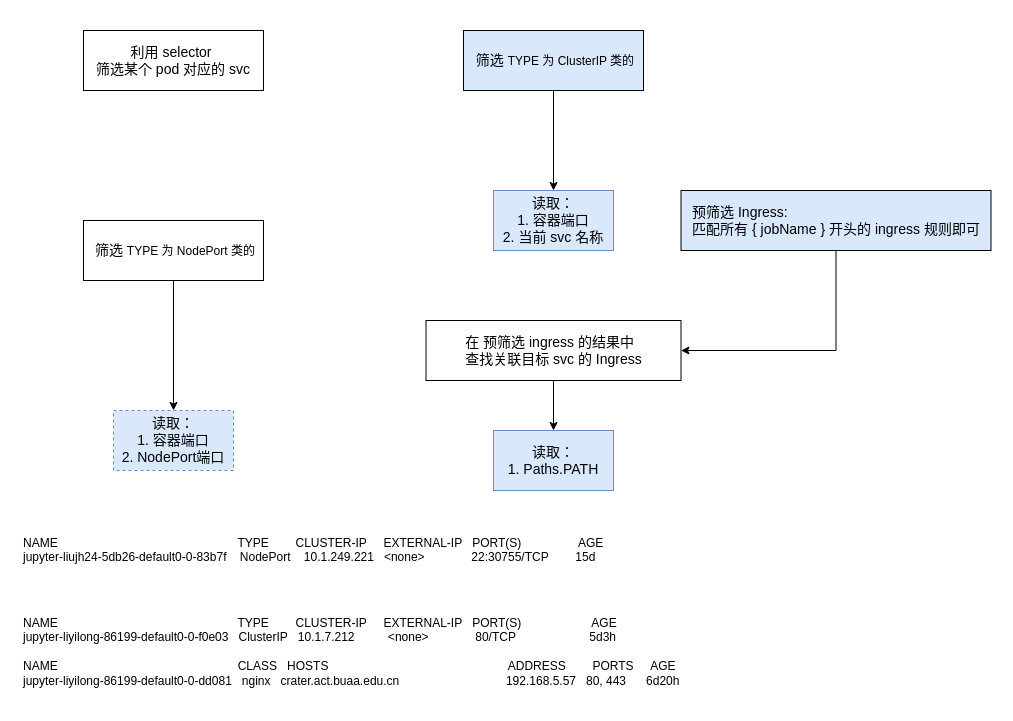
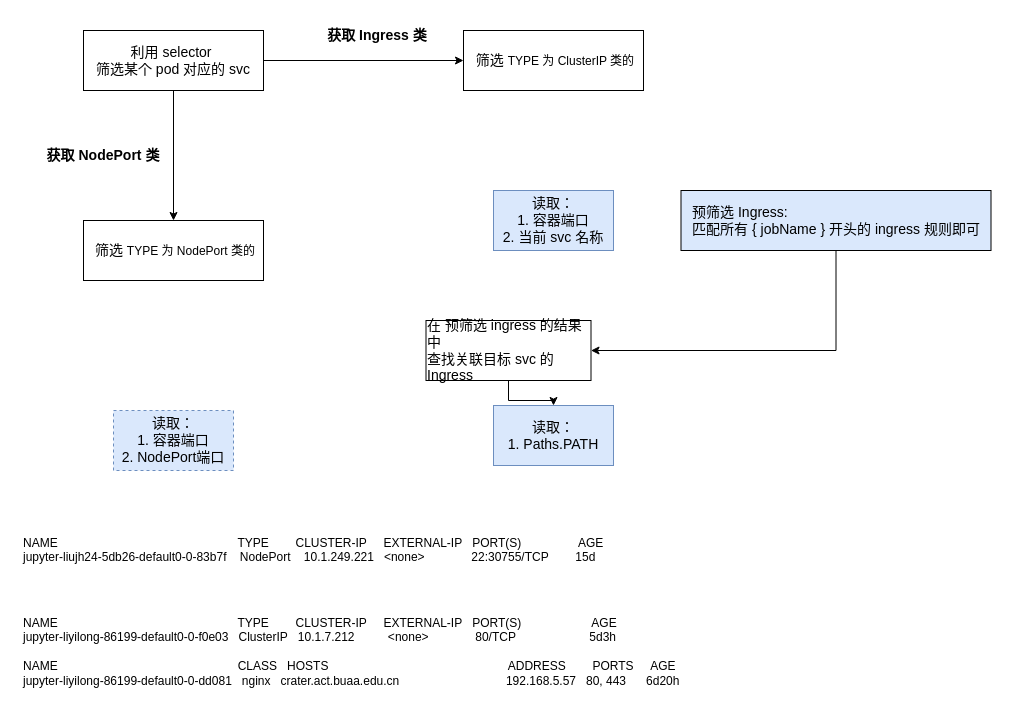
node "获取 Ingress 类": added
edge "利用 selector 筛选某个 pod 对应的 svc" -> "筛选 TYPE 为 ClusterIP 类的": added
node "筛选 TYPE 为 ClusterIP 类的": fillcolor #dae8fc -> #ffffff
edge "筛选 TYPE 为 ClusterIP 类的" -> "读取： 1. 容器端口 2. 当前 svc 名称": removed
edge "利用 selector 筛选某个 pod 对应的 svc" -> "筛选 TYPE 为 NodePort 类的": added
node "获取 NodePort 类": added
edge "筛选 TYPE 为 NodePort 类的" -> "读取： 1. 容器端口 2. NodePort端口": removed
node "在 预筛选 ingress 的结果中 查找关联目标 svc 的 Ingress": size 255x60 -> 165x60
node "读取： 1. Paths.PATH": moved (554, 461) -> (554, 436)
